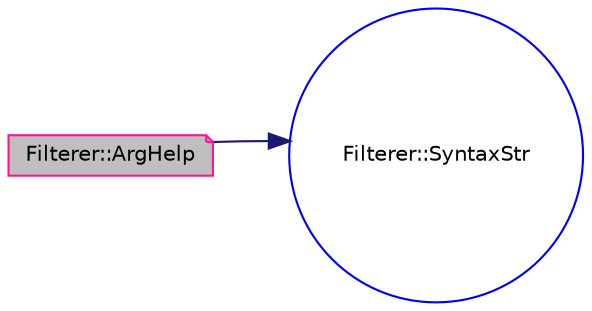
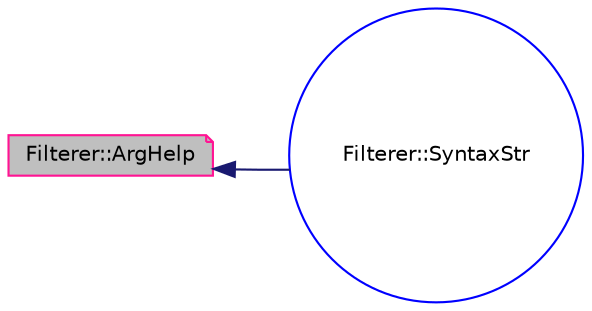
edge "Filterer::ArgHelp" -> "Filterer::SyntaxStr": reversed
